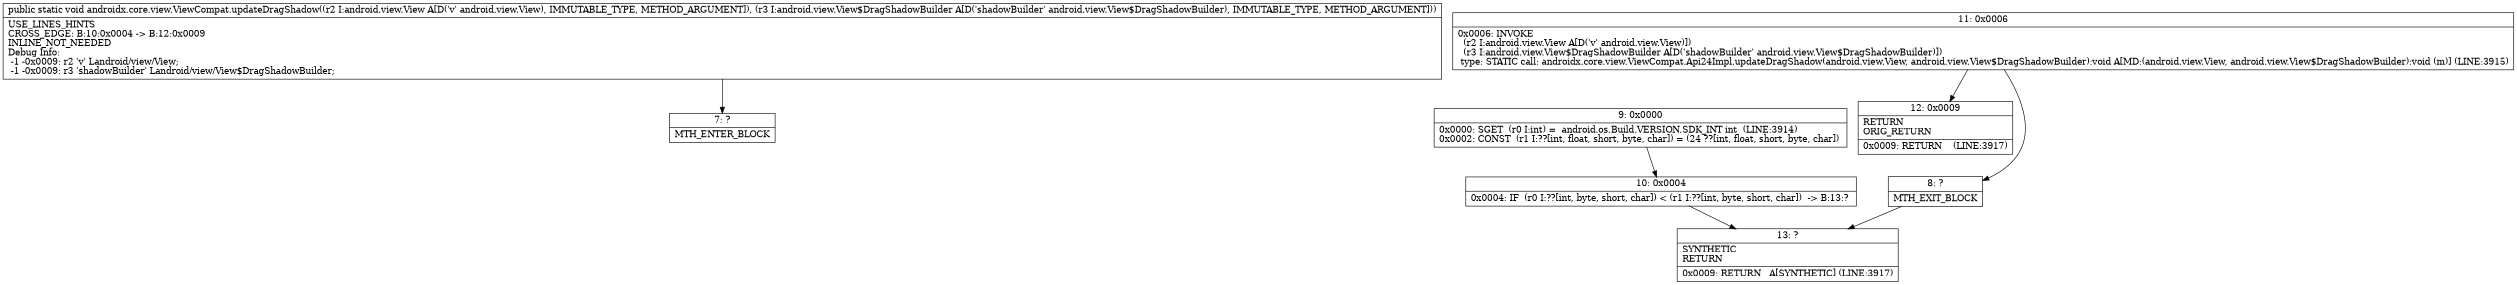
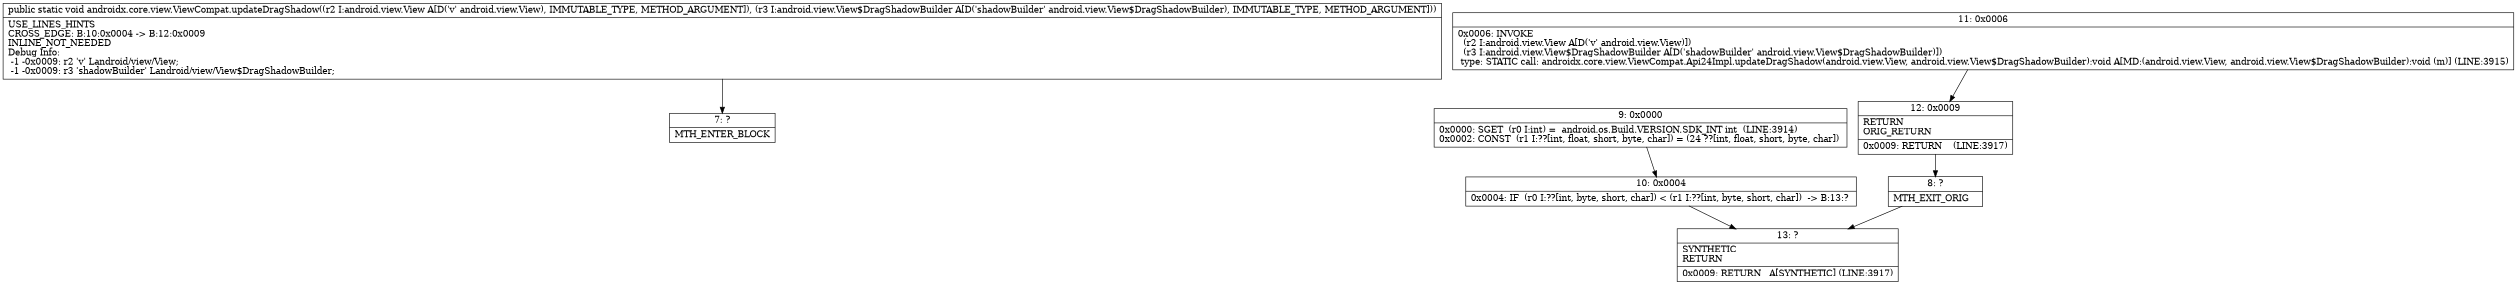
edge "11: 0x0006" -> "8: ?": now "12: 0x0009" -> "8: ?"
node "8: ?": text "MTH_EXIT_BLOCK" -> "MTH_EXIT_ORIG"
